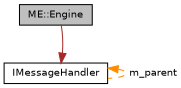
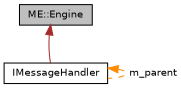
edge "ME::Engine" -> "IMessageHandler": reversed
